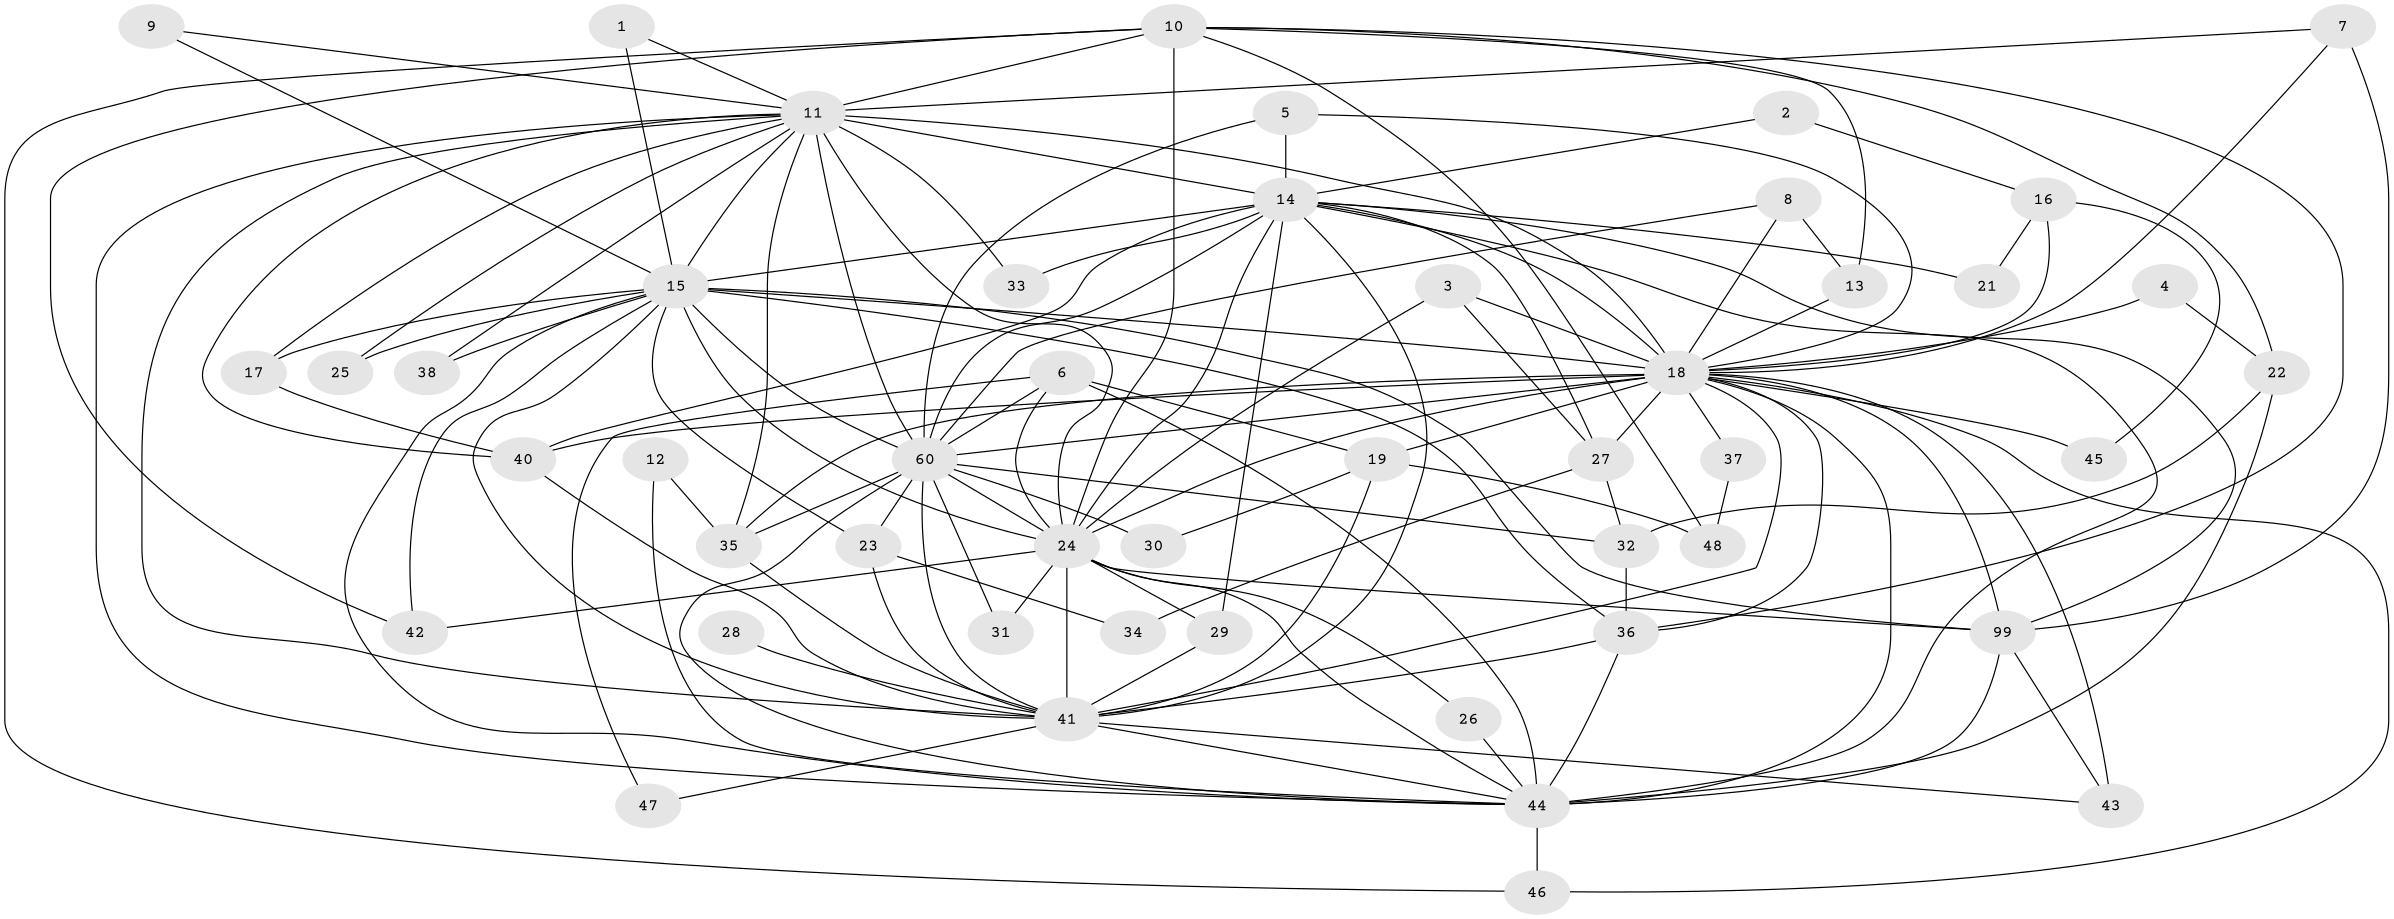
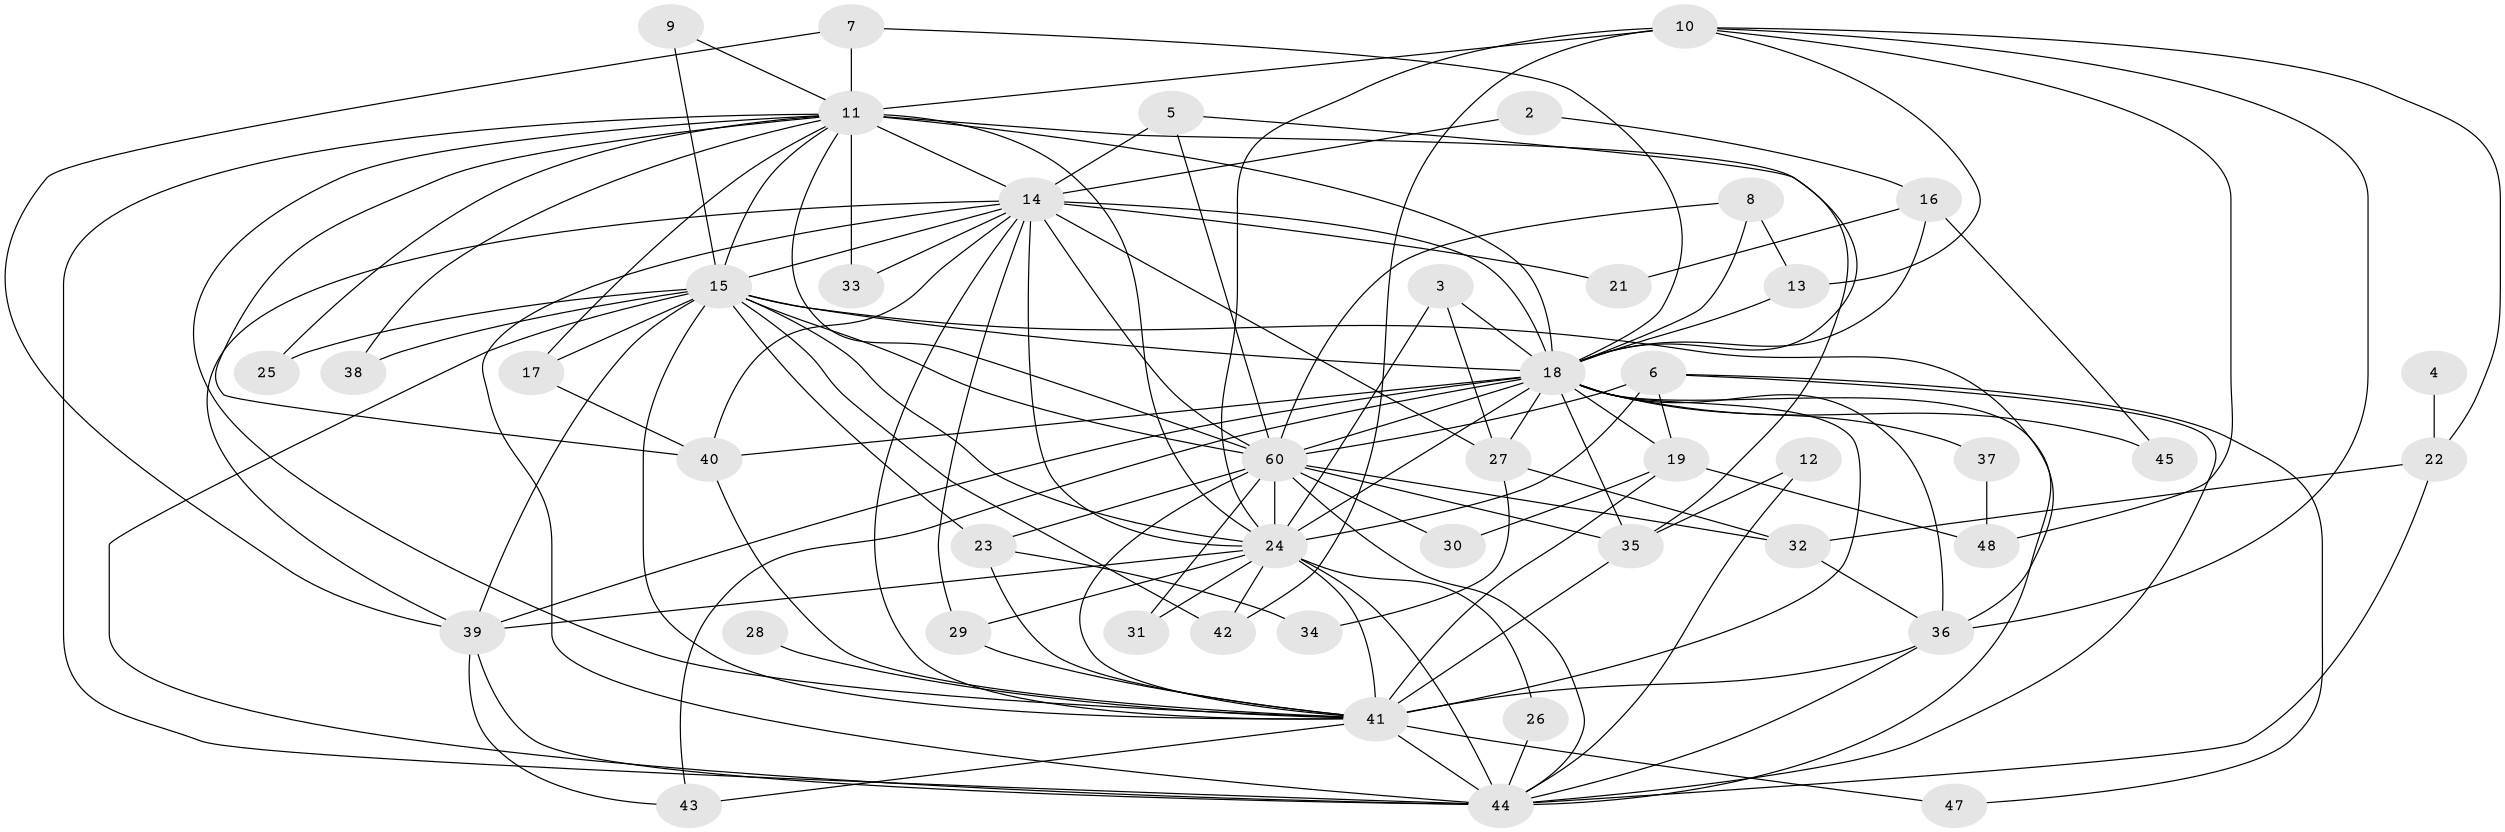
node "1": removed
edge "4" -- "18": removed
node "99": label "99" -> "39"
node "46": removed
